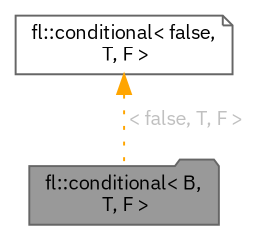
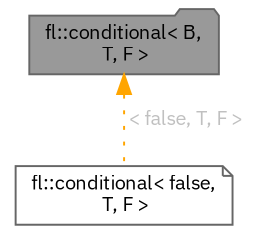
edge "fl::conditional< B, T, F >" -> "fl::conditional< false, T, F >": reversed
